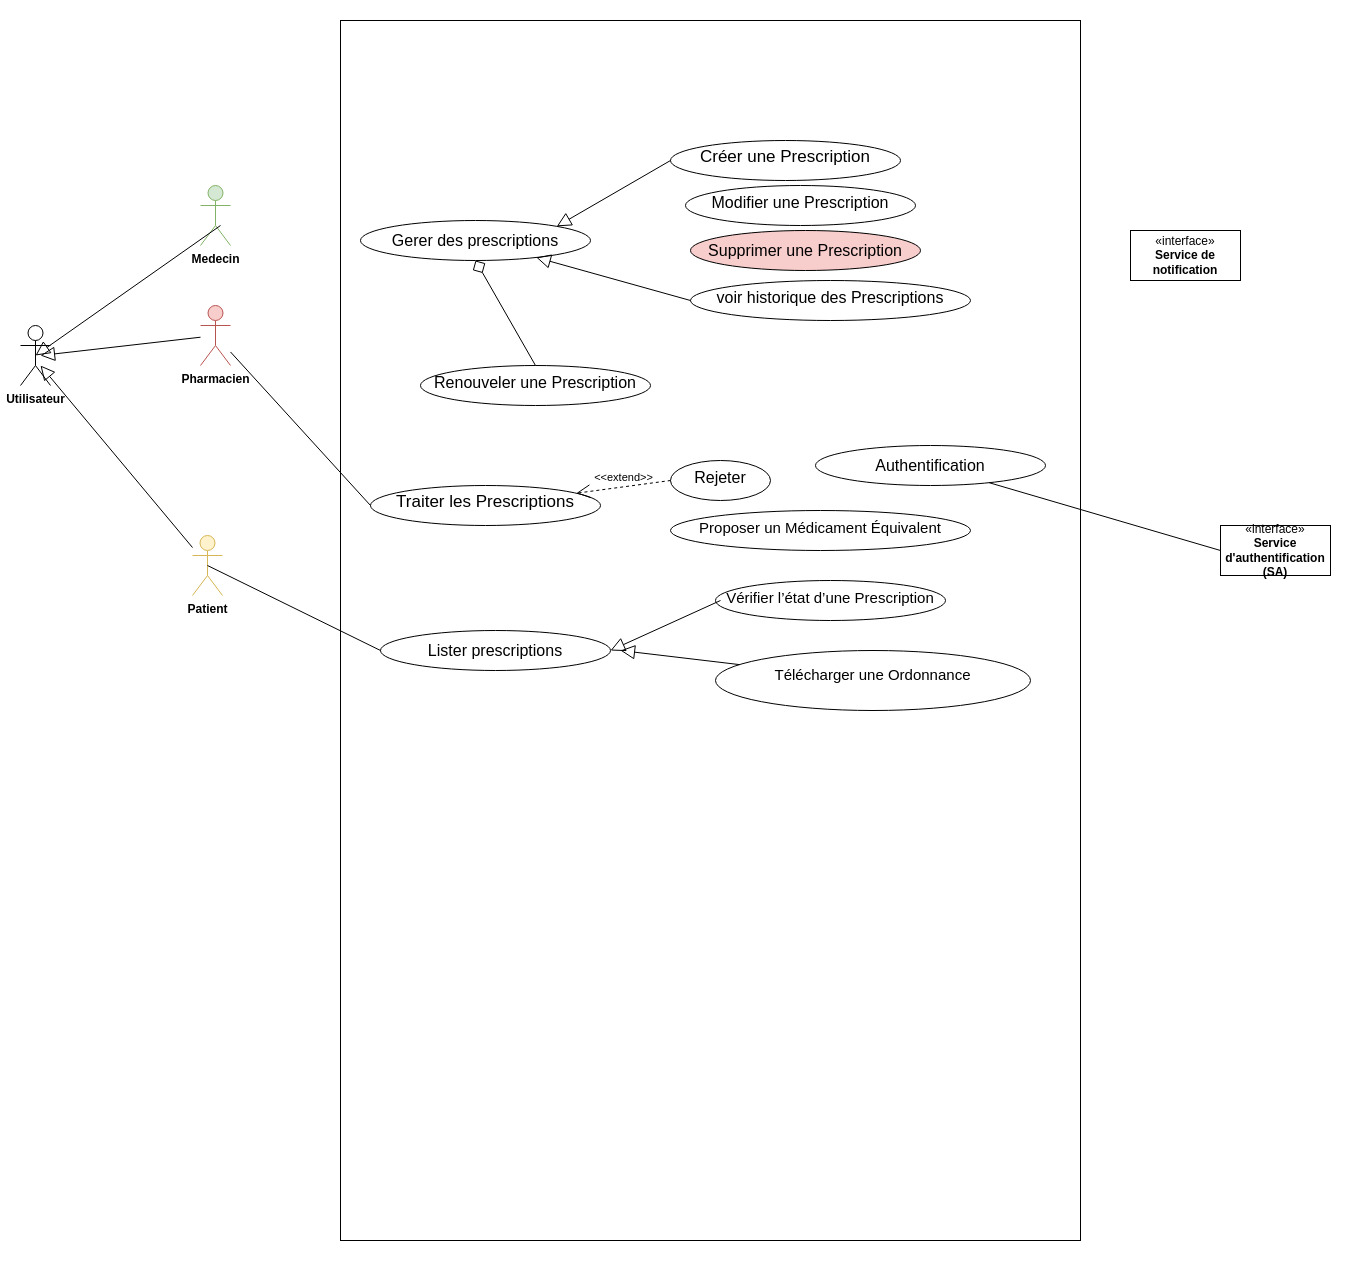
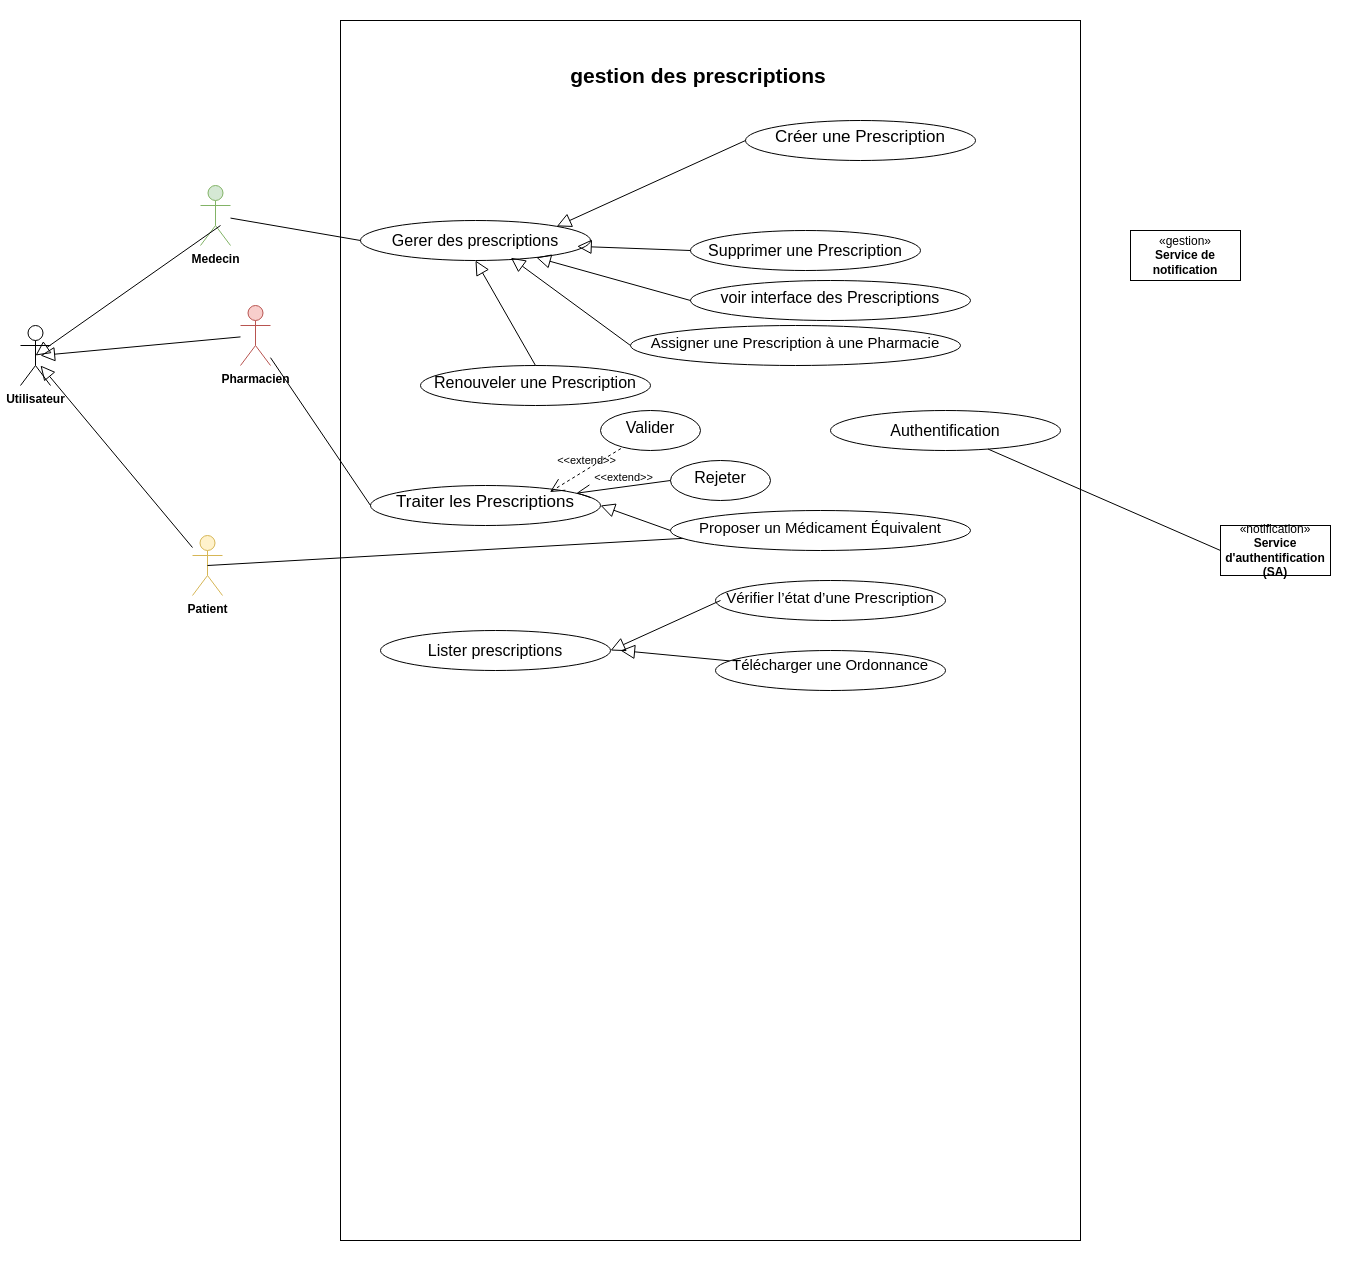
node "gestion des prescriptions": added
node "Créer une Prescription": moved (786, 161) -> (861, 141)
node "Modifier une Prescription": removed
edge "Medecin" -- "Gerer des prescriptions": added
edge "Supprimer une Prescription" -> "Gerer des prescriptions": added
node "Supprimer une Prescription": fillcolor #f8cecc -> #ffffff
node "«interface» Service de notification": label "«interface» Service de notification" -> "«gestion» Service de notification"
edge "Renouveler une Prescription" -> "Gerer des prescriptions": arrowhead diamond -> block
node "voir historique des Prescriptions": label "voir historique des Prescriptions" -> "voir interface des Prescriptions"
edge "Assigner une Prescription à une Pharmacie" -> "Gerer des prescriptions": added
node "Pharmacien": moved (216, 336) -> (256, 336)
node "Assigner une Prescription à une Pharmacie": added
node "Valider": added
node "Authentification": moved (931, 466) -> (946, 431)
edge "Valider" -> "Traiter les Prescriptions": added, label "<<extend>>"
edge "Rejeter" -> "Traiter les Prescriptions": style dashed -> solid
edge "Proposer un Médicament Équivalent" -> "Traiter les Prescriptions": added
node "«interface» Service d'authentification (SA)": label "«interface» Service d'authentification (SA)" -> "«notification» Service d'authentification (SA)"
edge "Patient" -- "Lister prescriptions": now "Patient" -- "Proposer un Médicament Équivalent"
node "Télécharger une Ordonnance": size 315x60 -> 230x40
